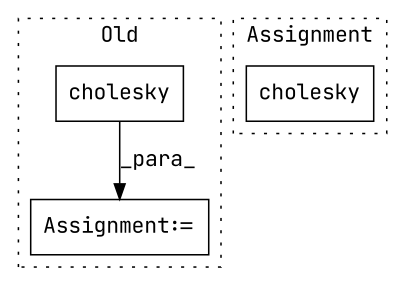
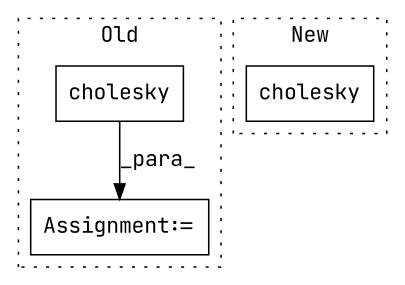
cluster "Assignment": label "Assignment" -> "New"
